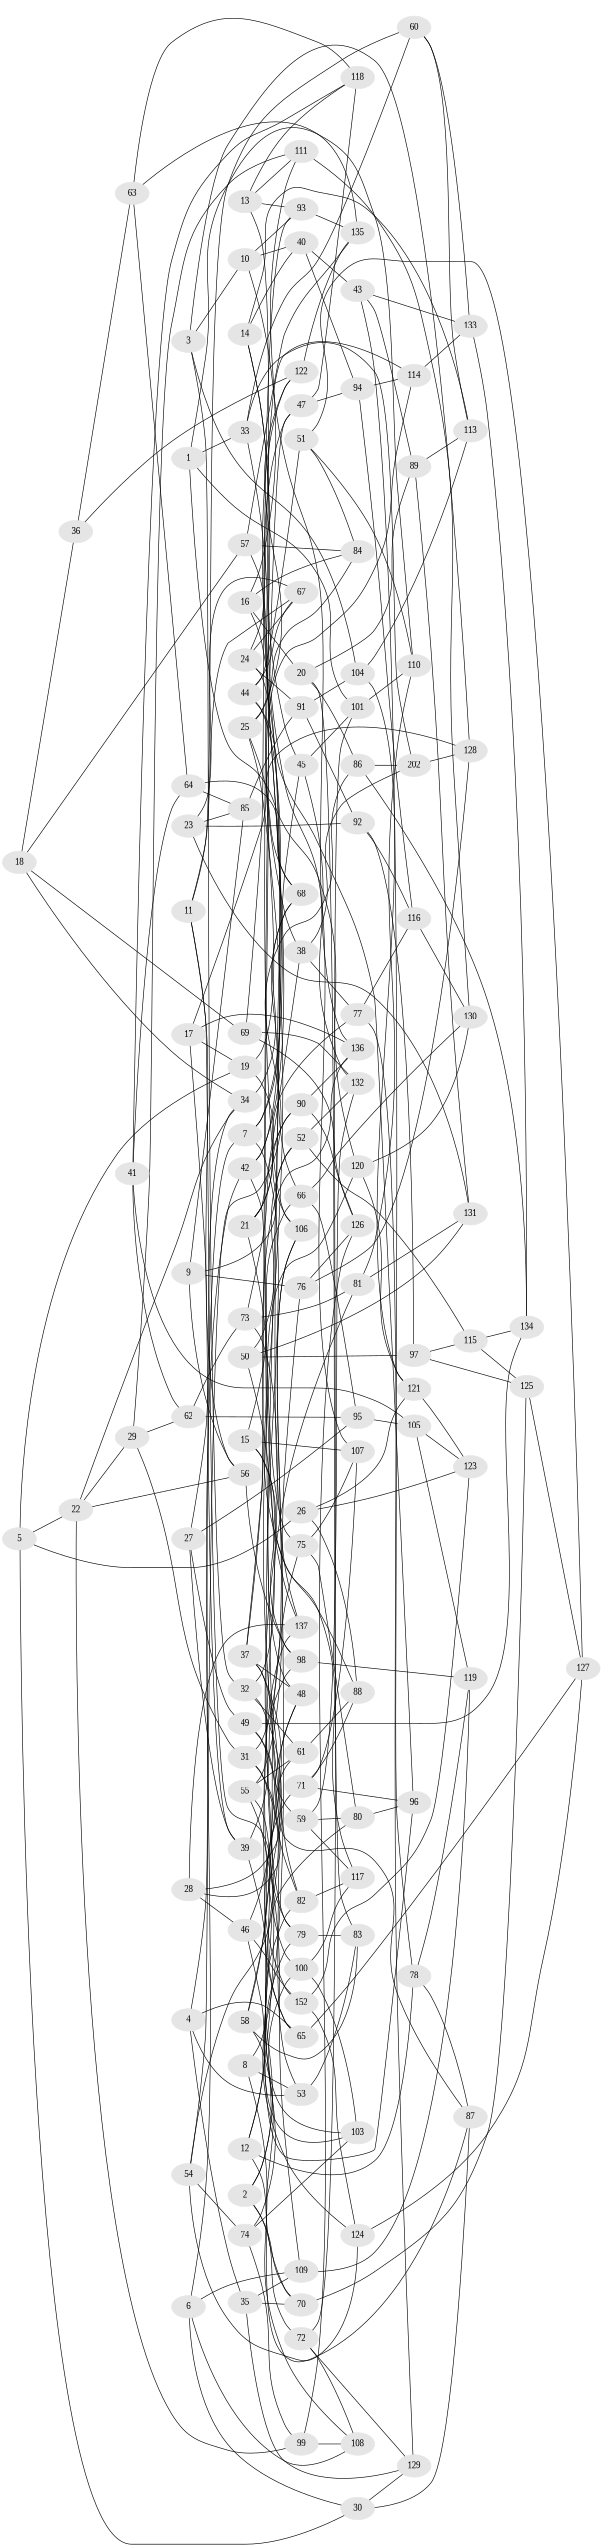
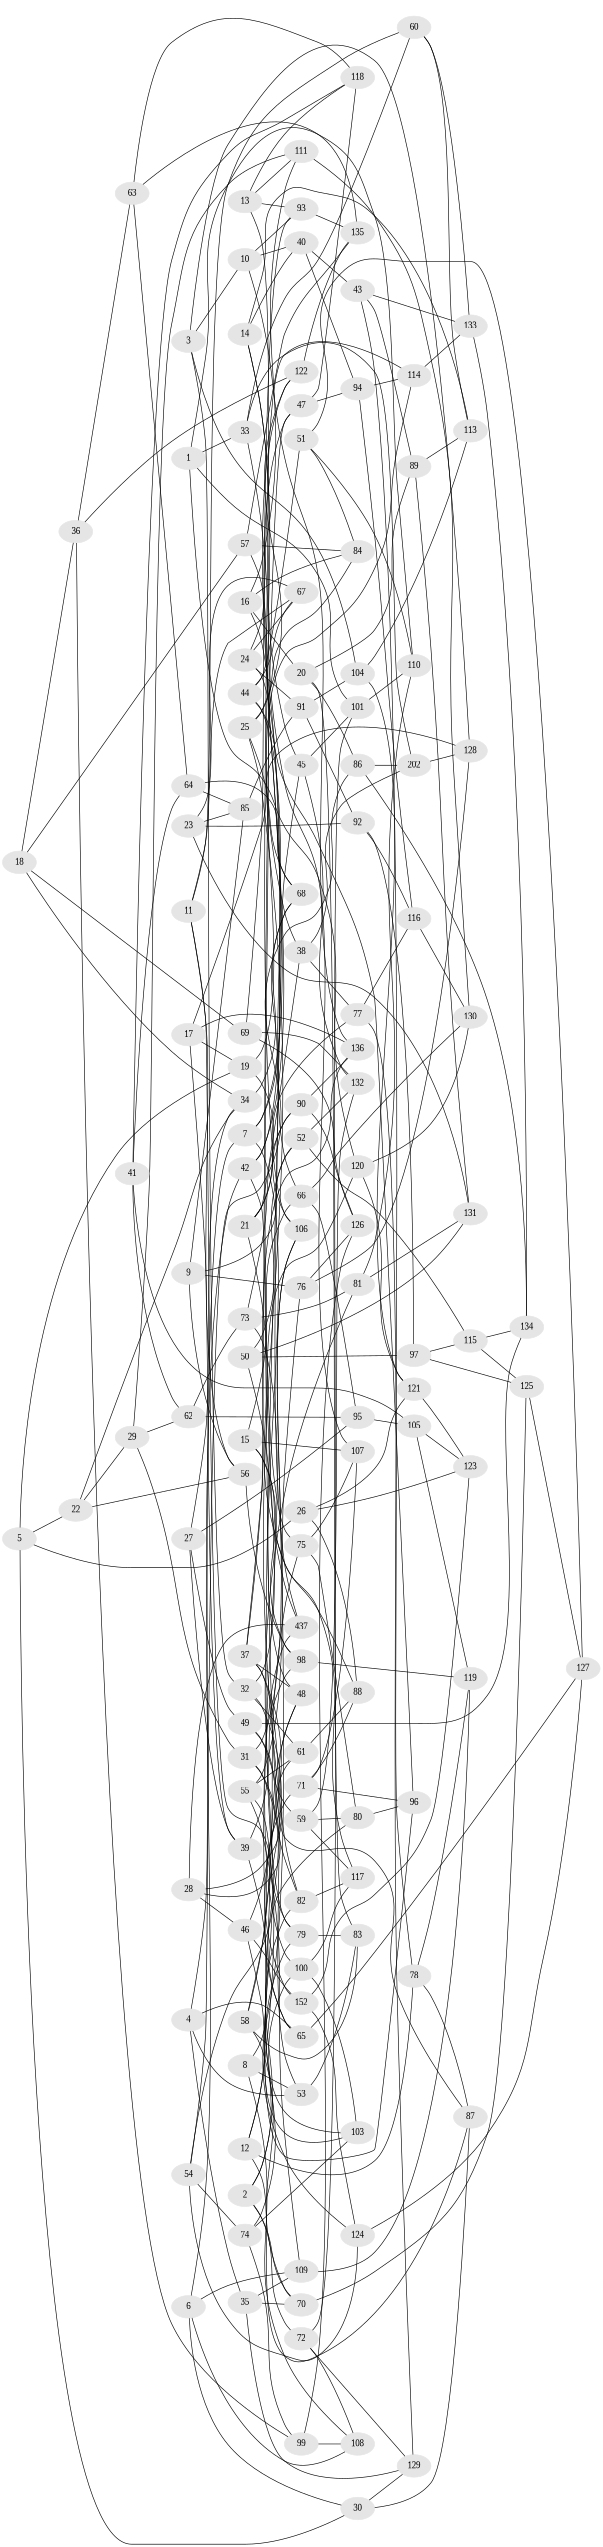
node "137": label "137" -> "437"
edge "22" -- "99": now "36" -- "99"
